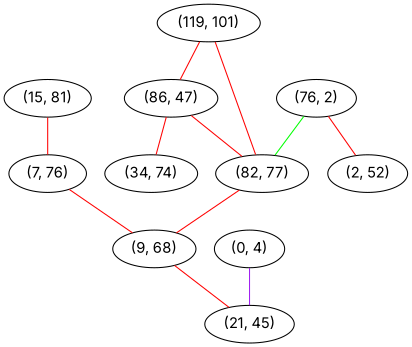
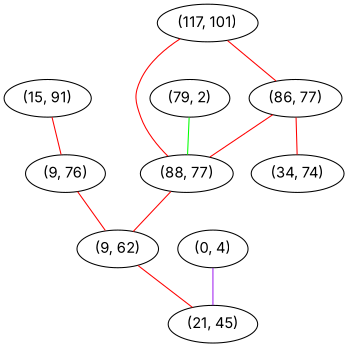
node "(119, 101)": label "(119, 101)" -> "(117, 101)"
node "(15, 81)": label "(15, 81)" -> "(15, 91)"
node "(86, 47)": label "(86, 47)" -> "(86, 77)"
node "(76, 2)": label "(76, 2)" -> "(79, 2)"
node "(7, 76)": label "(7, 76)" -> "(9, 76)"
node "(82, 77)": label "(82, 77)" -> "(88, 77)"
node "(2, 52)": removed
node "(9, 68)": label "(9, 68)" -> "(9, 62)"
